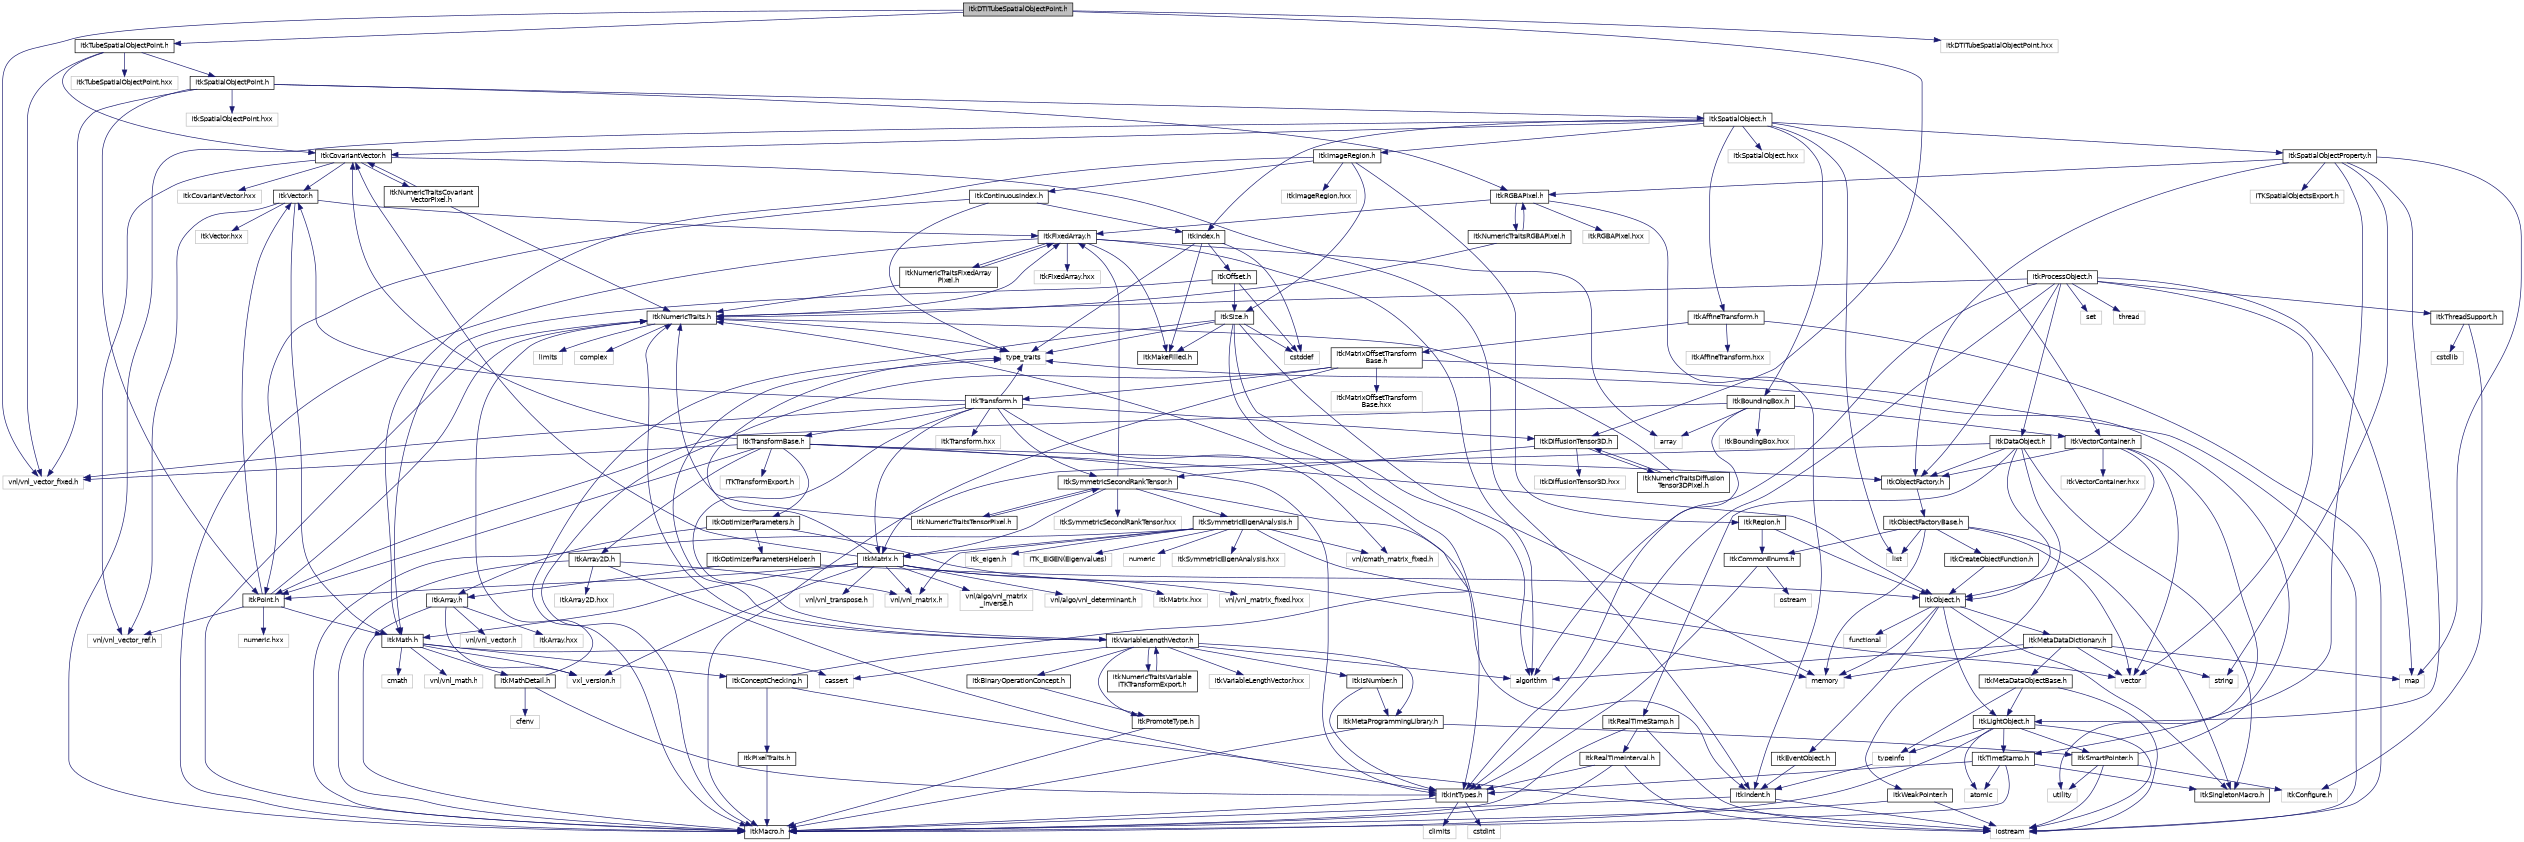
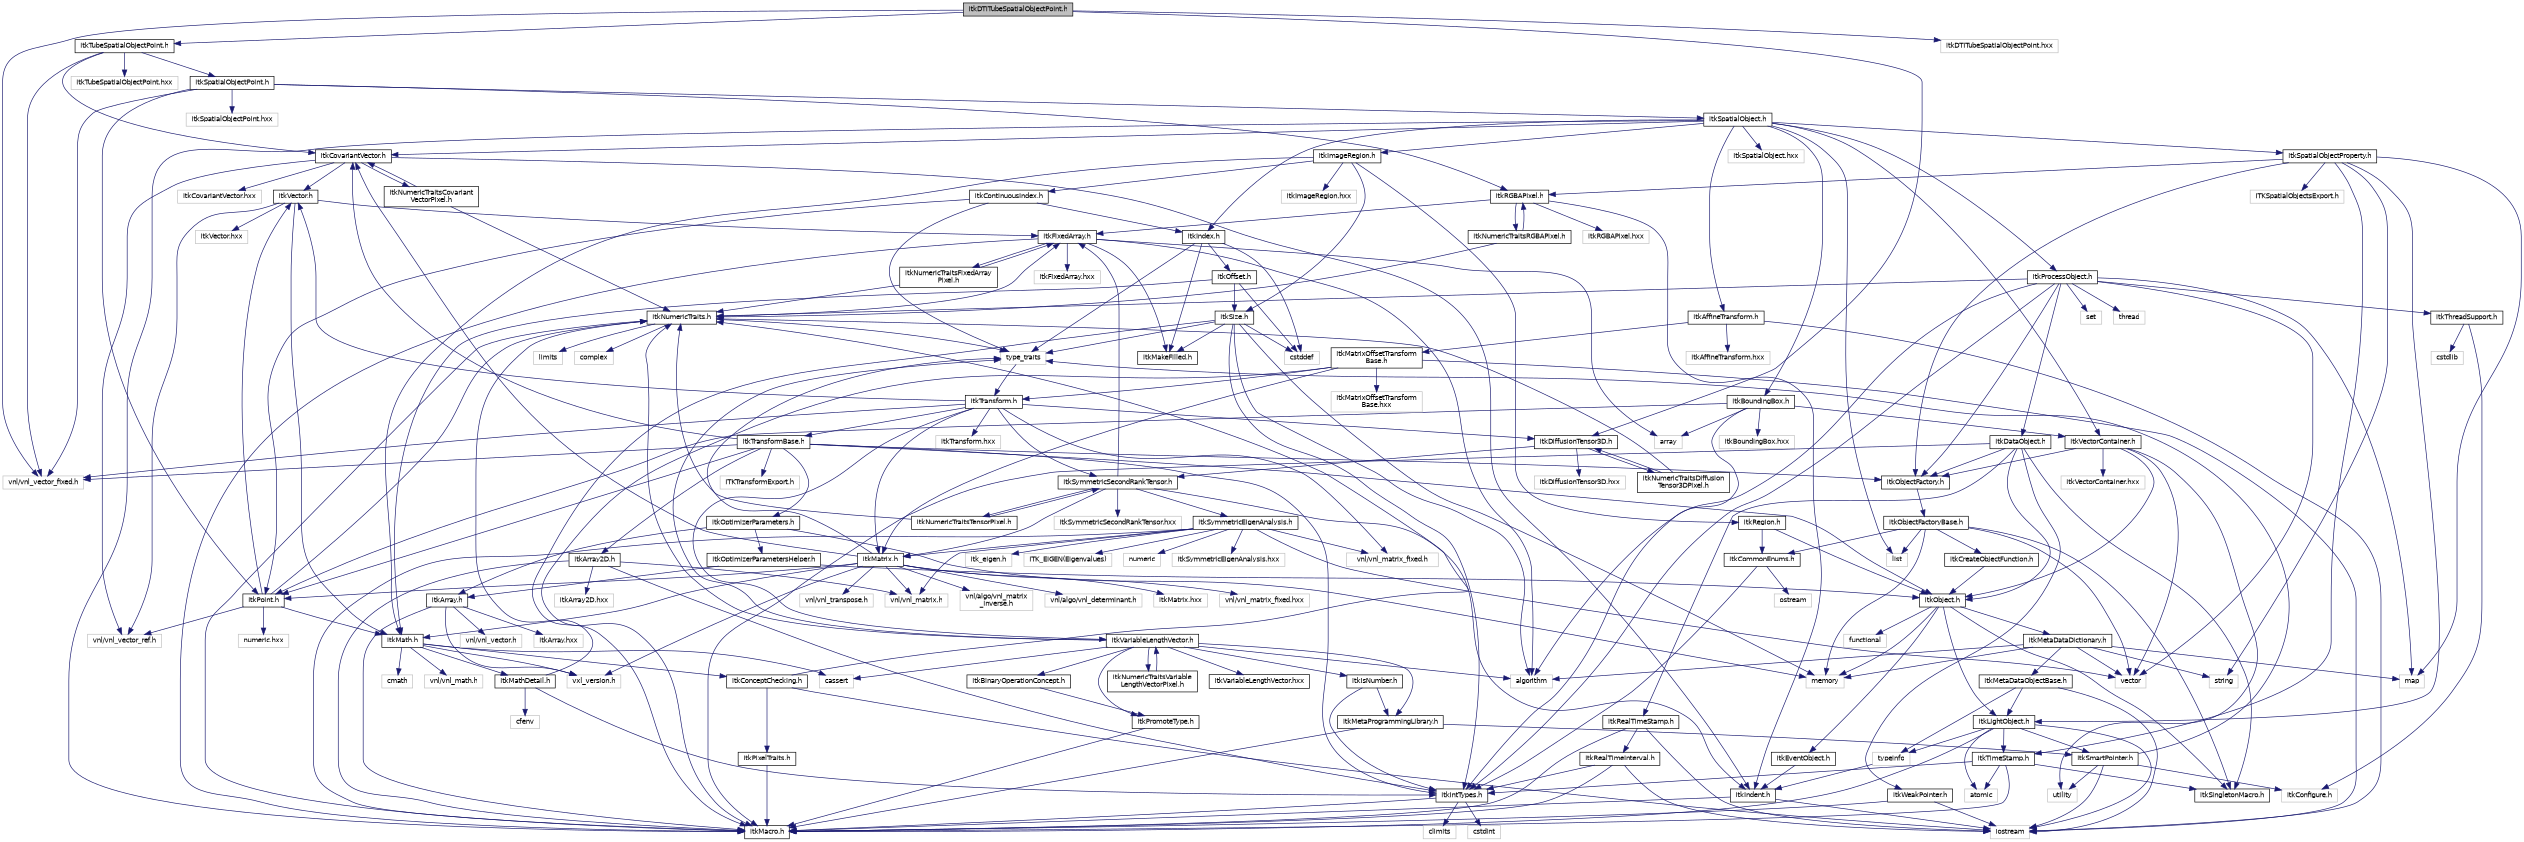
edge "itkSpatialObject.h" -> "itkProcessObject.h": added
edge "itkTransform.h" -> "type_traits": reversed
node "vnl/cmath_matrix_fixed.h": label "vnl/cmath_matrix_fixed.h" -> "vnl/vnl_matrix_fixed.h"
node "itkNumericTraitsVariable ITKTransformExport.h": label "itkNumericTraitsVariable ITKTransformExport.h" -> "itkNumericTraitsVariable LengthVectorPixel.h"
node "itkVariableLengthVector.hxx": color grey75 -> black
